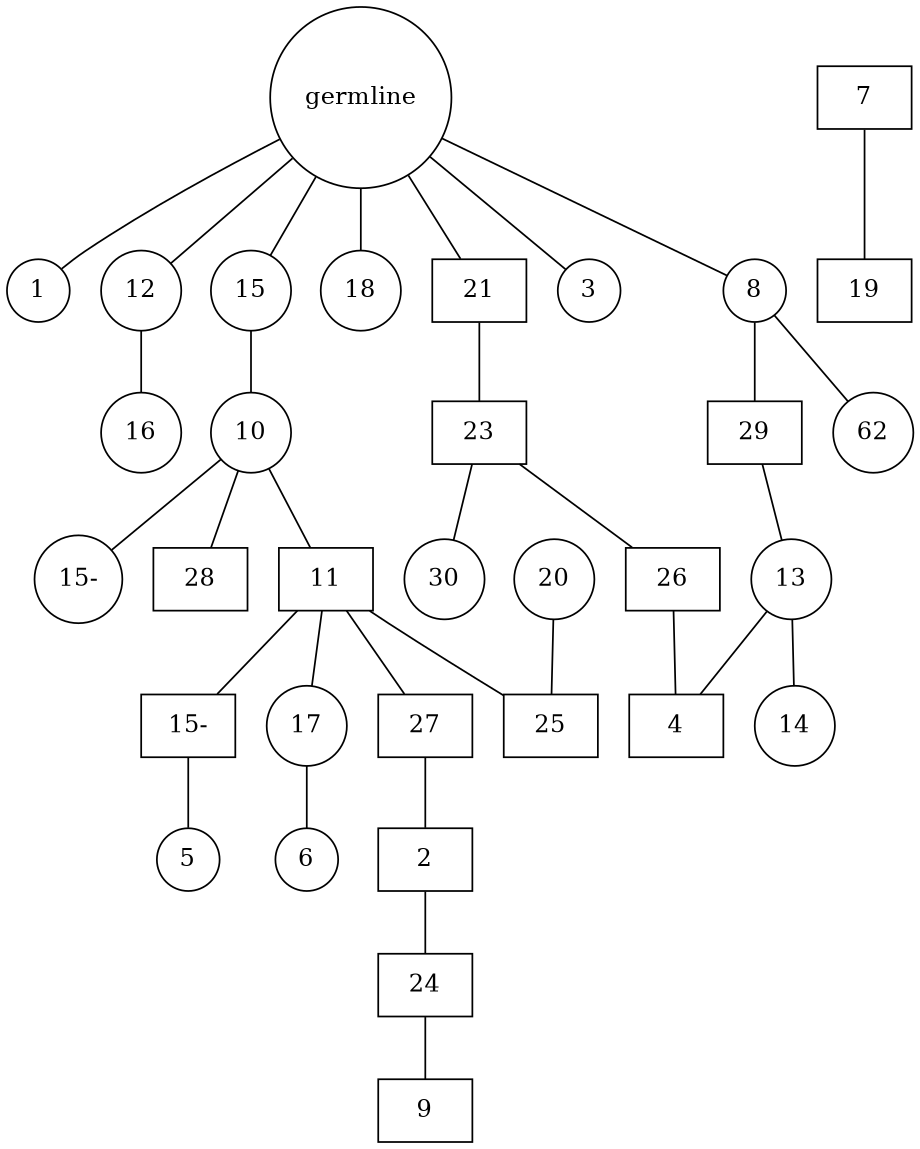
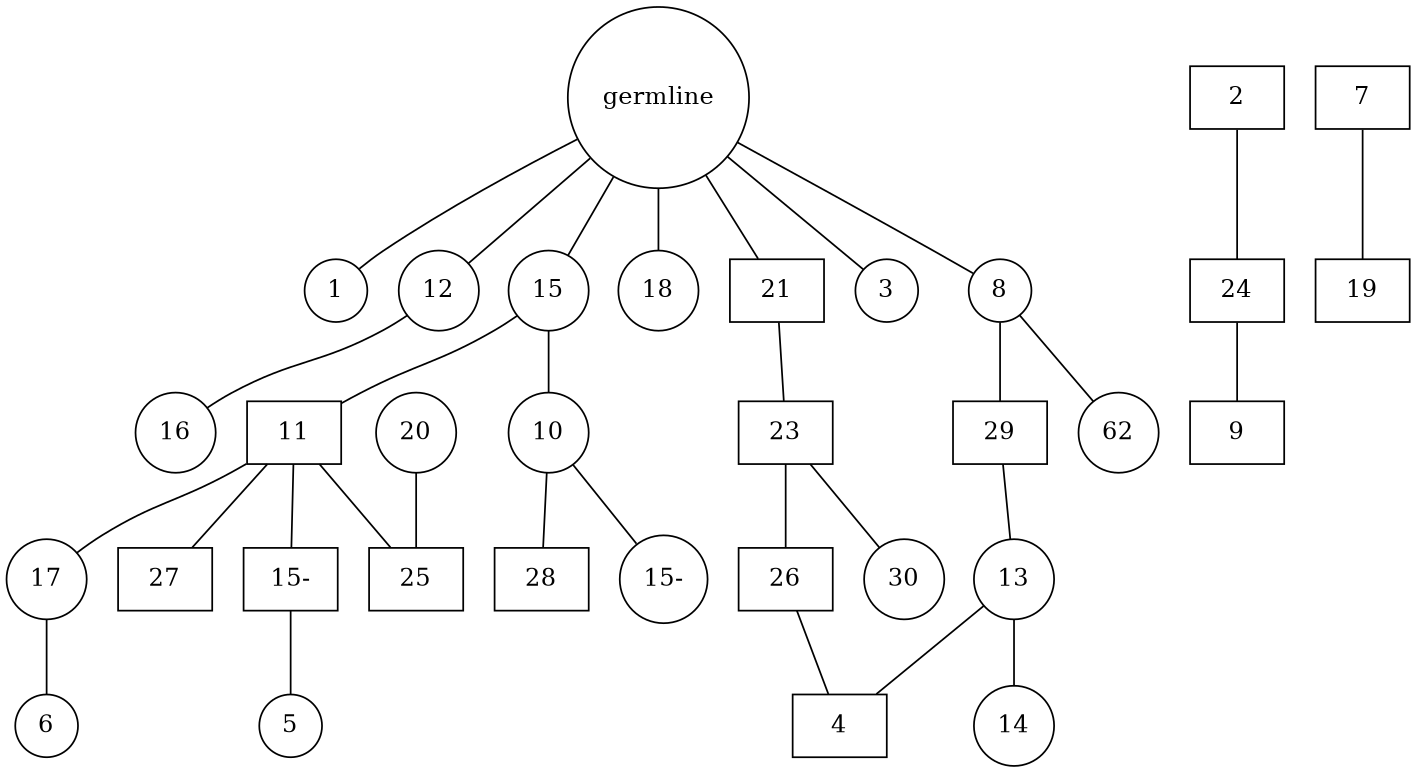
edge "10" -- "11": now "15" -- "11"
edge "27" -- "2": removed
